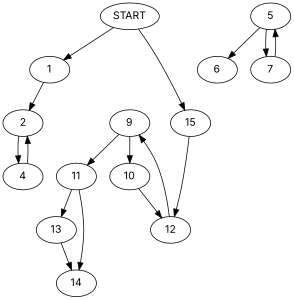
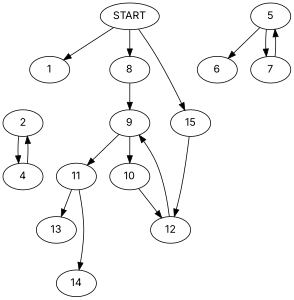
node "8": added
edge "1" -> "2": removed
edge "13" -> "14": removed
